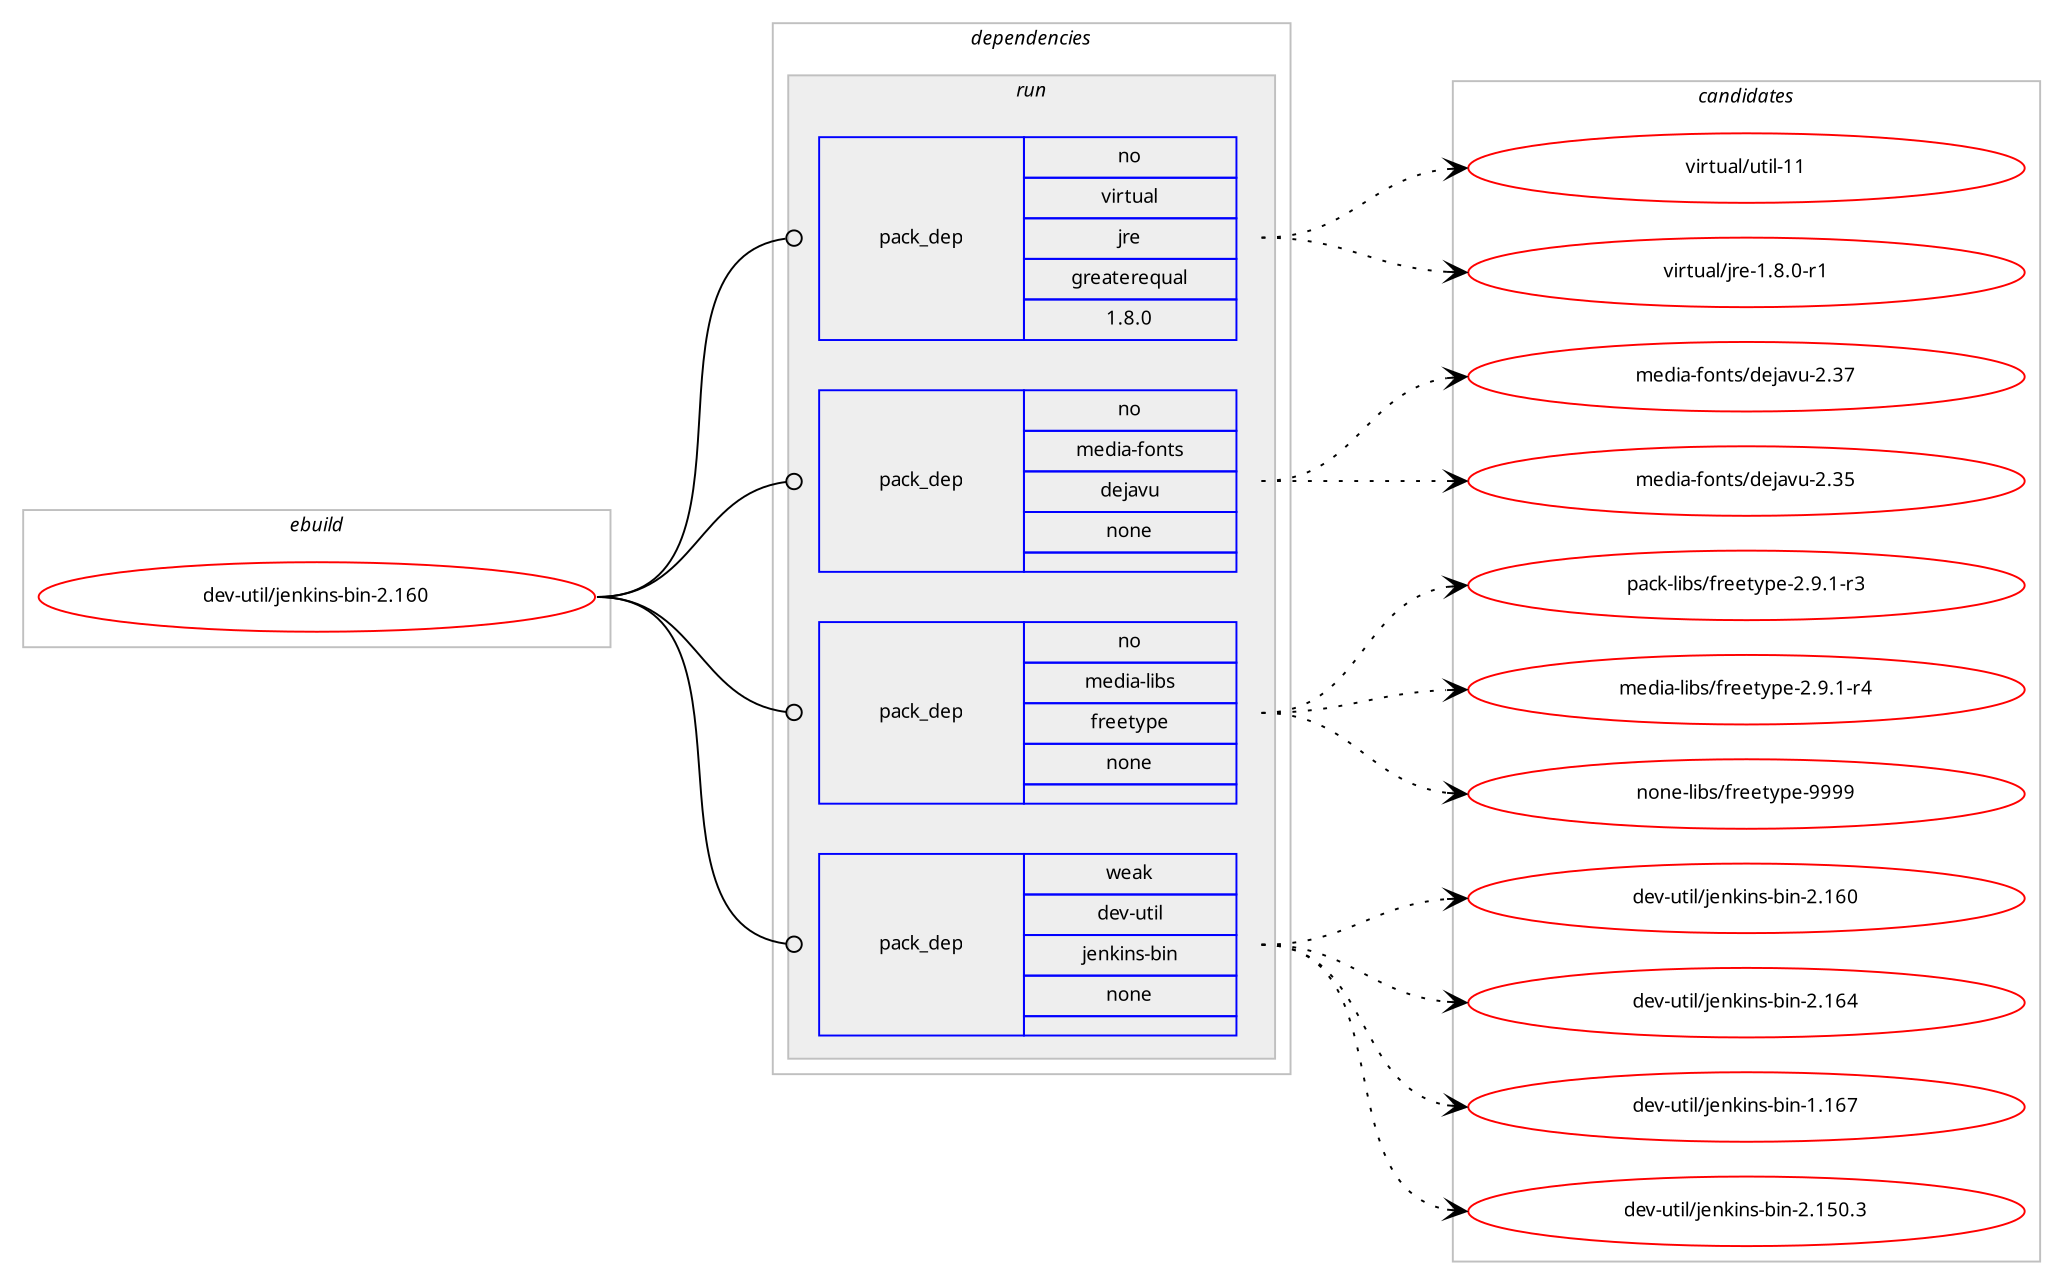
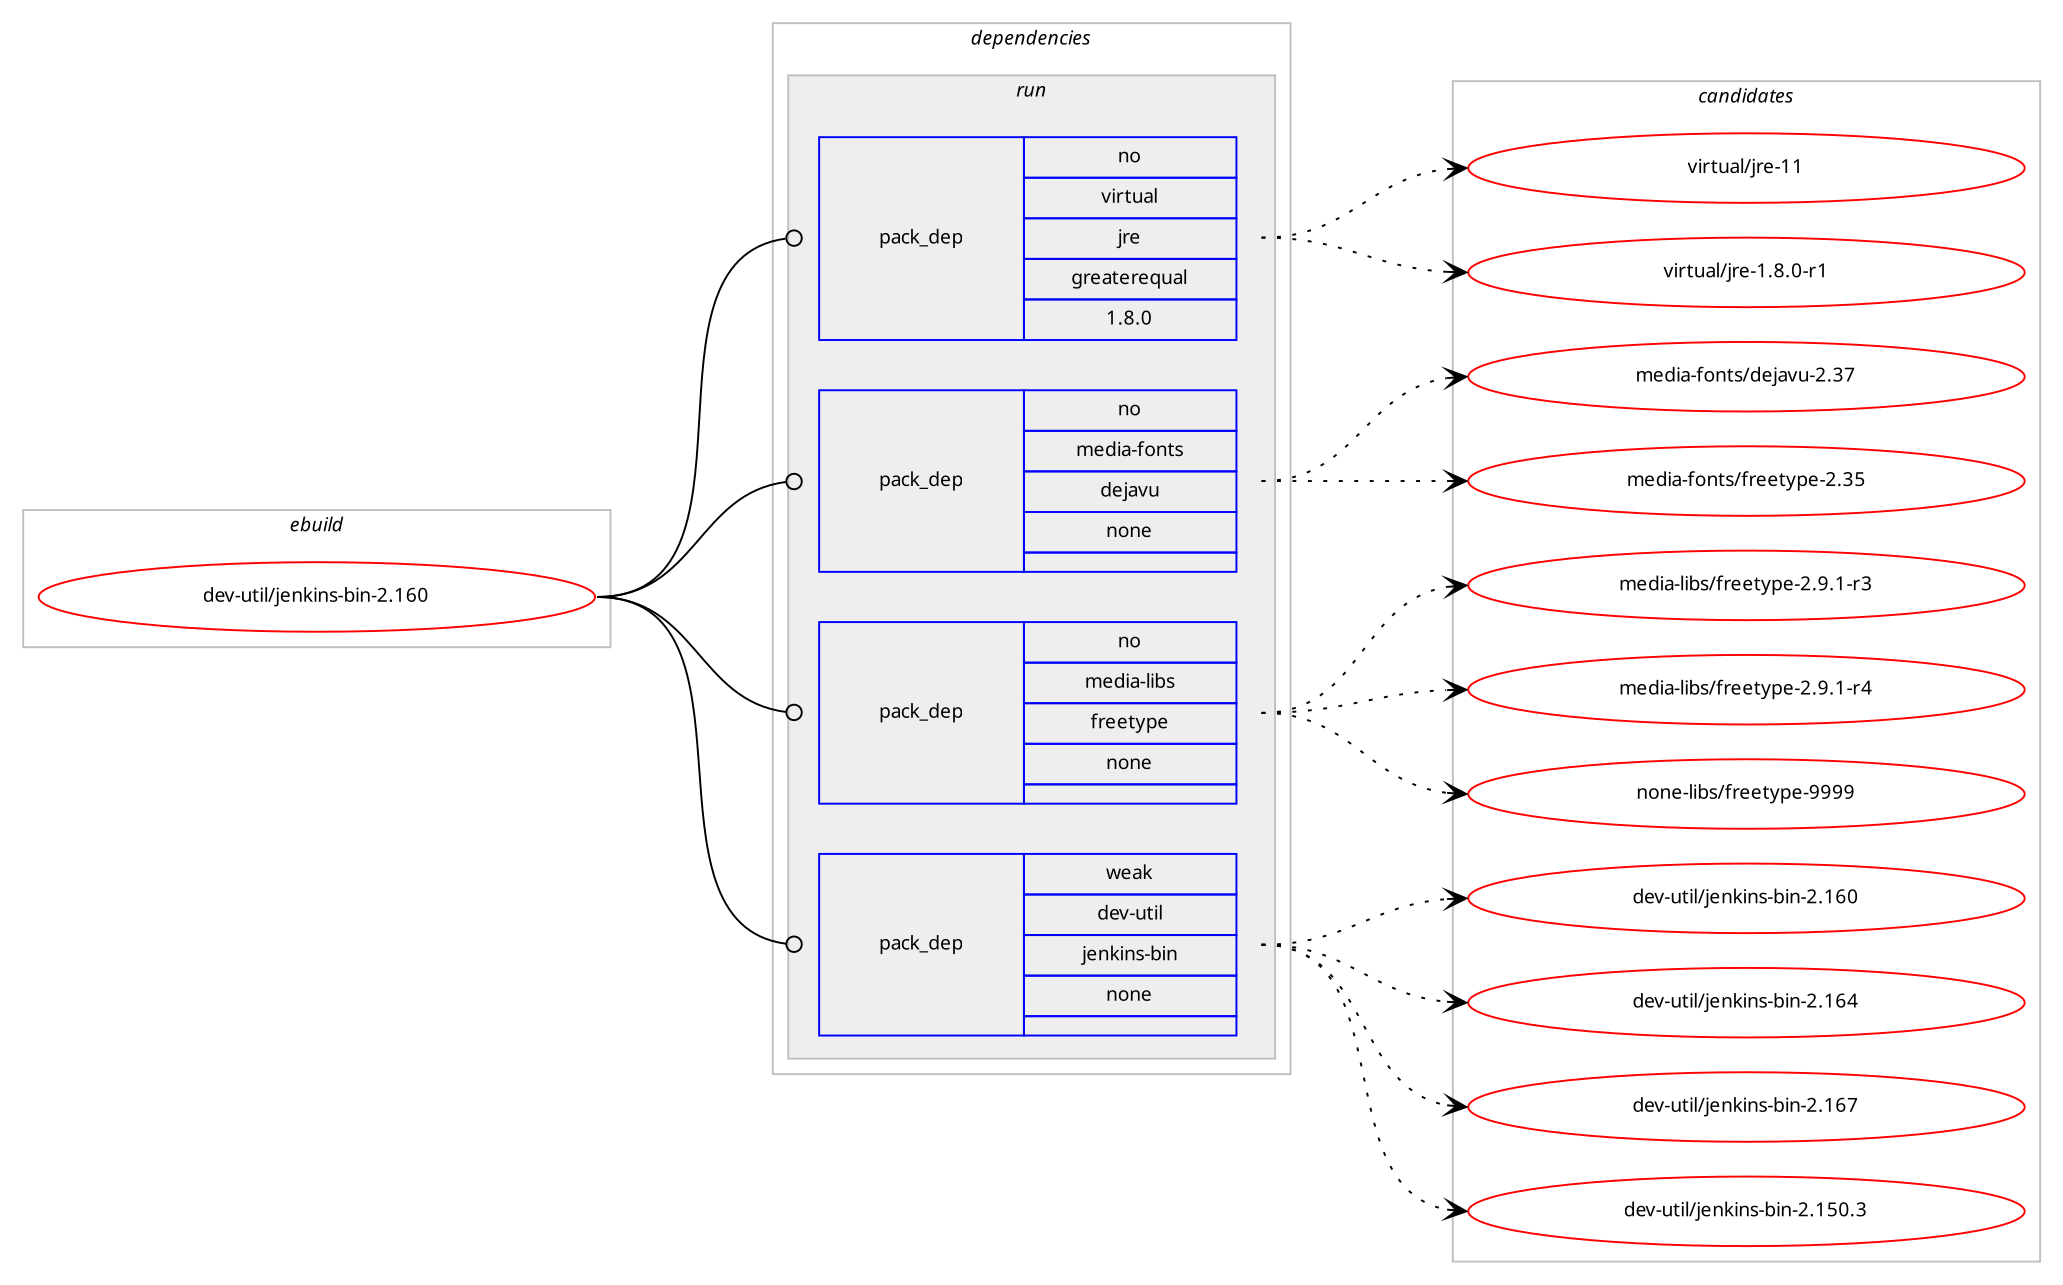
node "virtual/util-11": label "virtual/util-11" -> "virtual/jre-11"
node "media-fonts/dejavu-2.35": label "media-fonts/dejavu-2.35" -> "media-fonts/freetype-2.35"
node "pack-libs/freetype-2.9.1-r3": label "pack-libs/freetype-2.9.1-r3" -> "media-libs/freetype-2.9.1-r3"
node "dev-util/jenkins-bin-1.167": label "dev-util/jenkins-bin-1.167" -> "dev-util/jenkins-bin-2.167"
